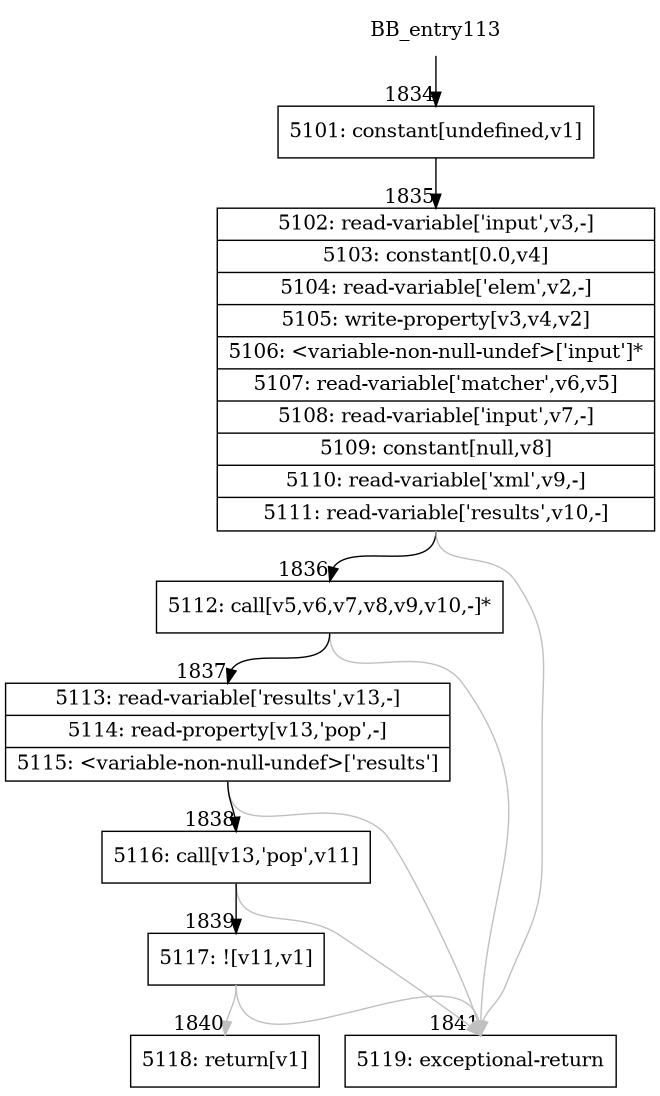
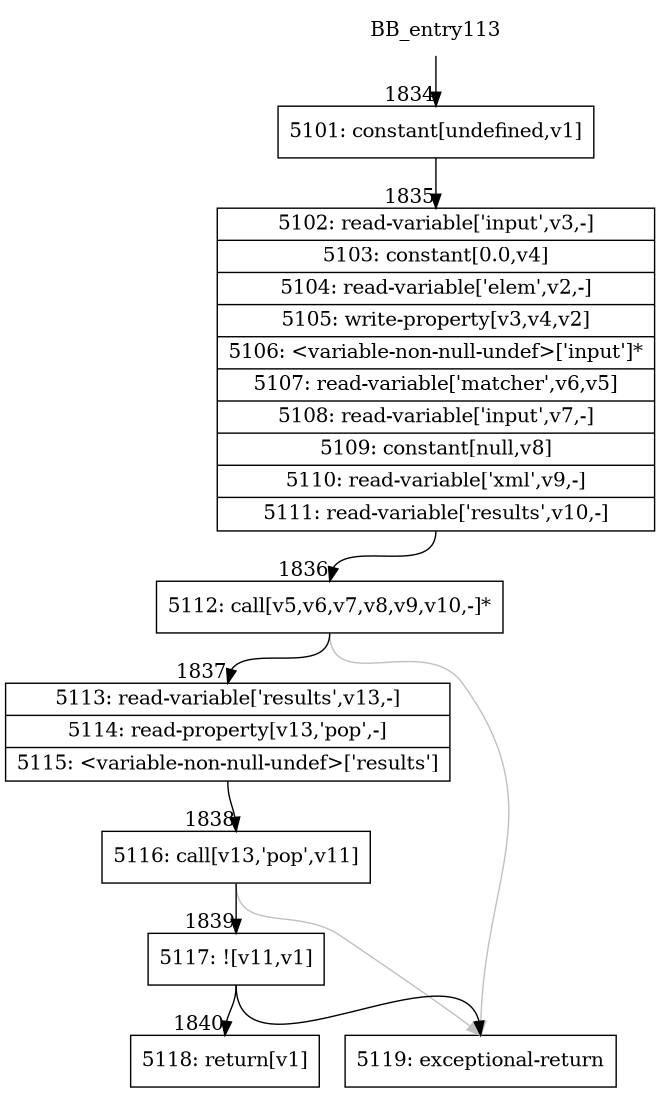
edge "5102: read-variable['input',v3,-]" -> "5119: exceptional-return": removed
edge "5113: read-variable['results',v13,-]" -> "5119: exceptional-return": removed
edge "5117: ![v11,v1]" -> "5118: return[v1]": color gray -> black
edge "5117: ![v11,v1]" -> "5119: exceptional-return": color gray -> black
